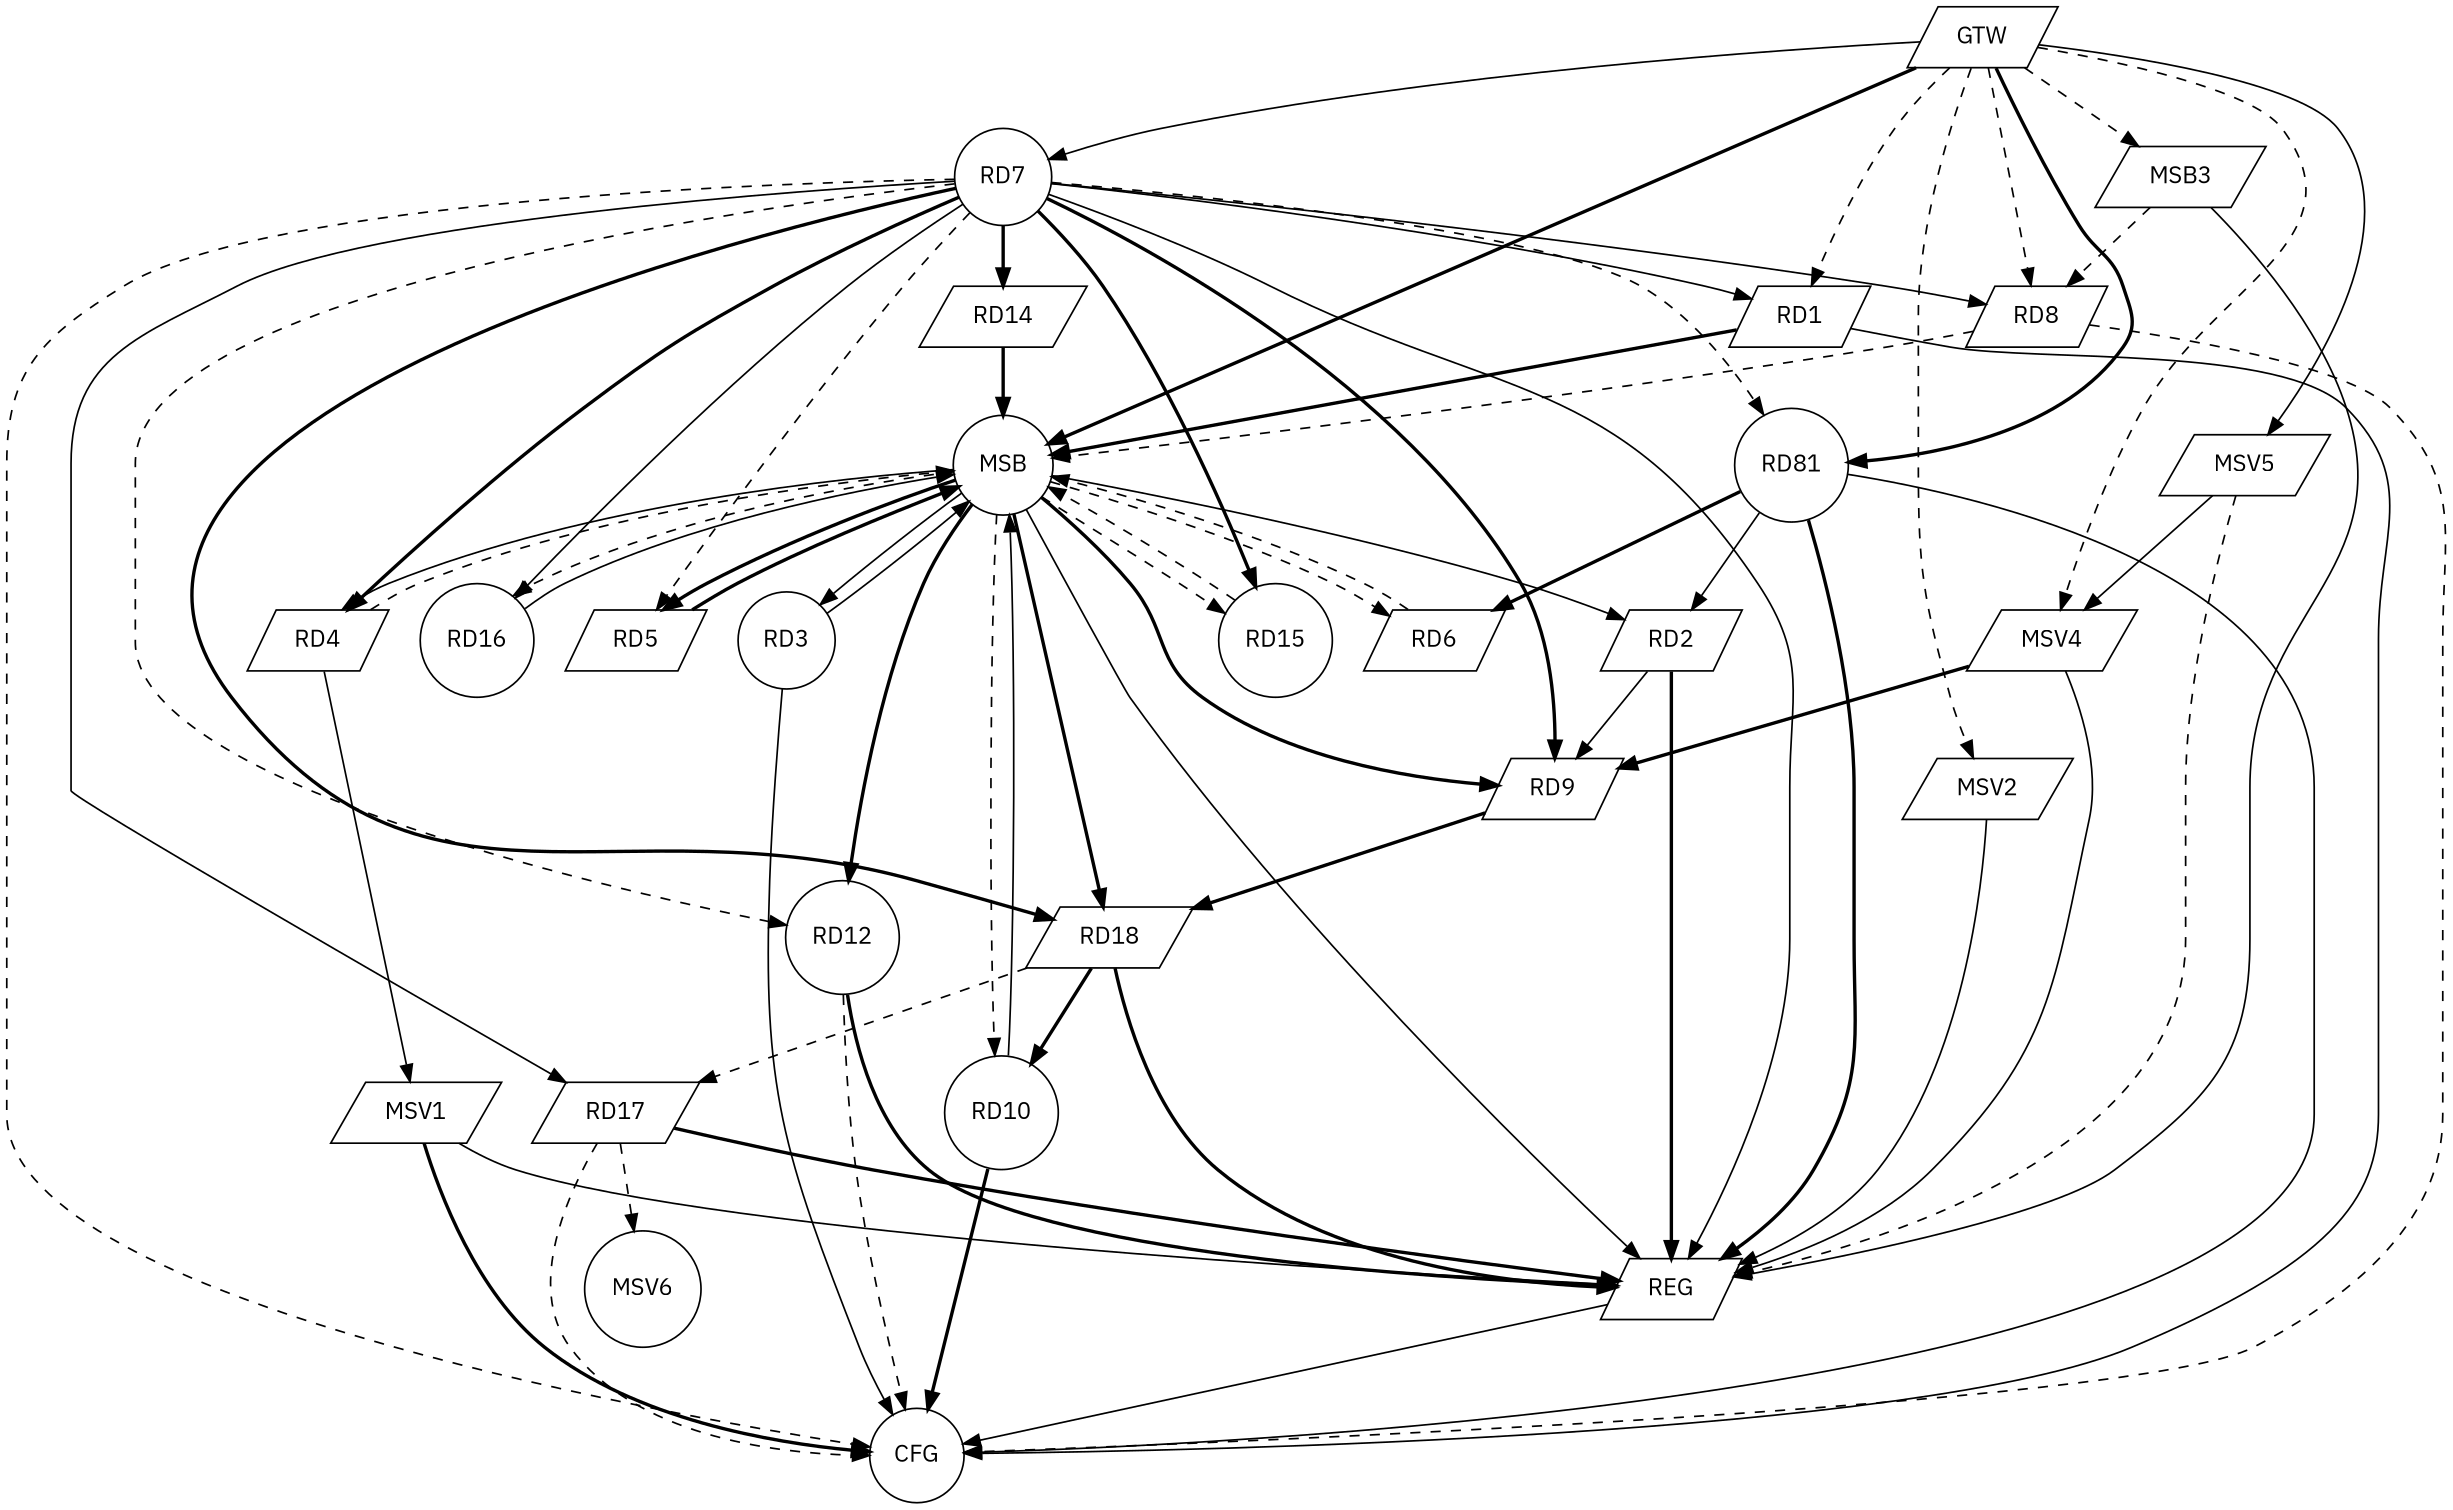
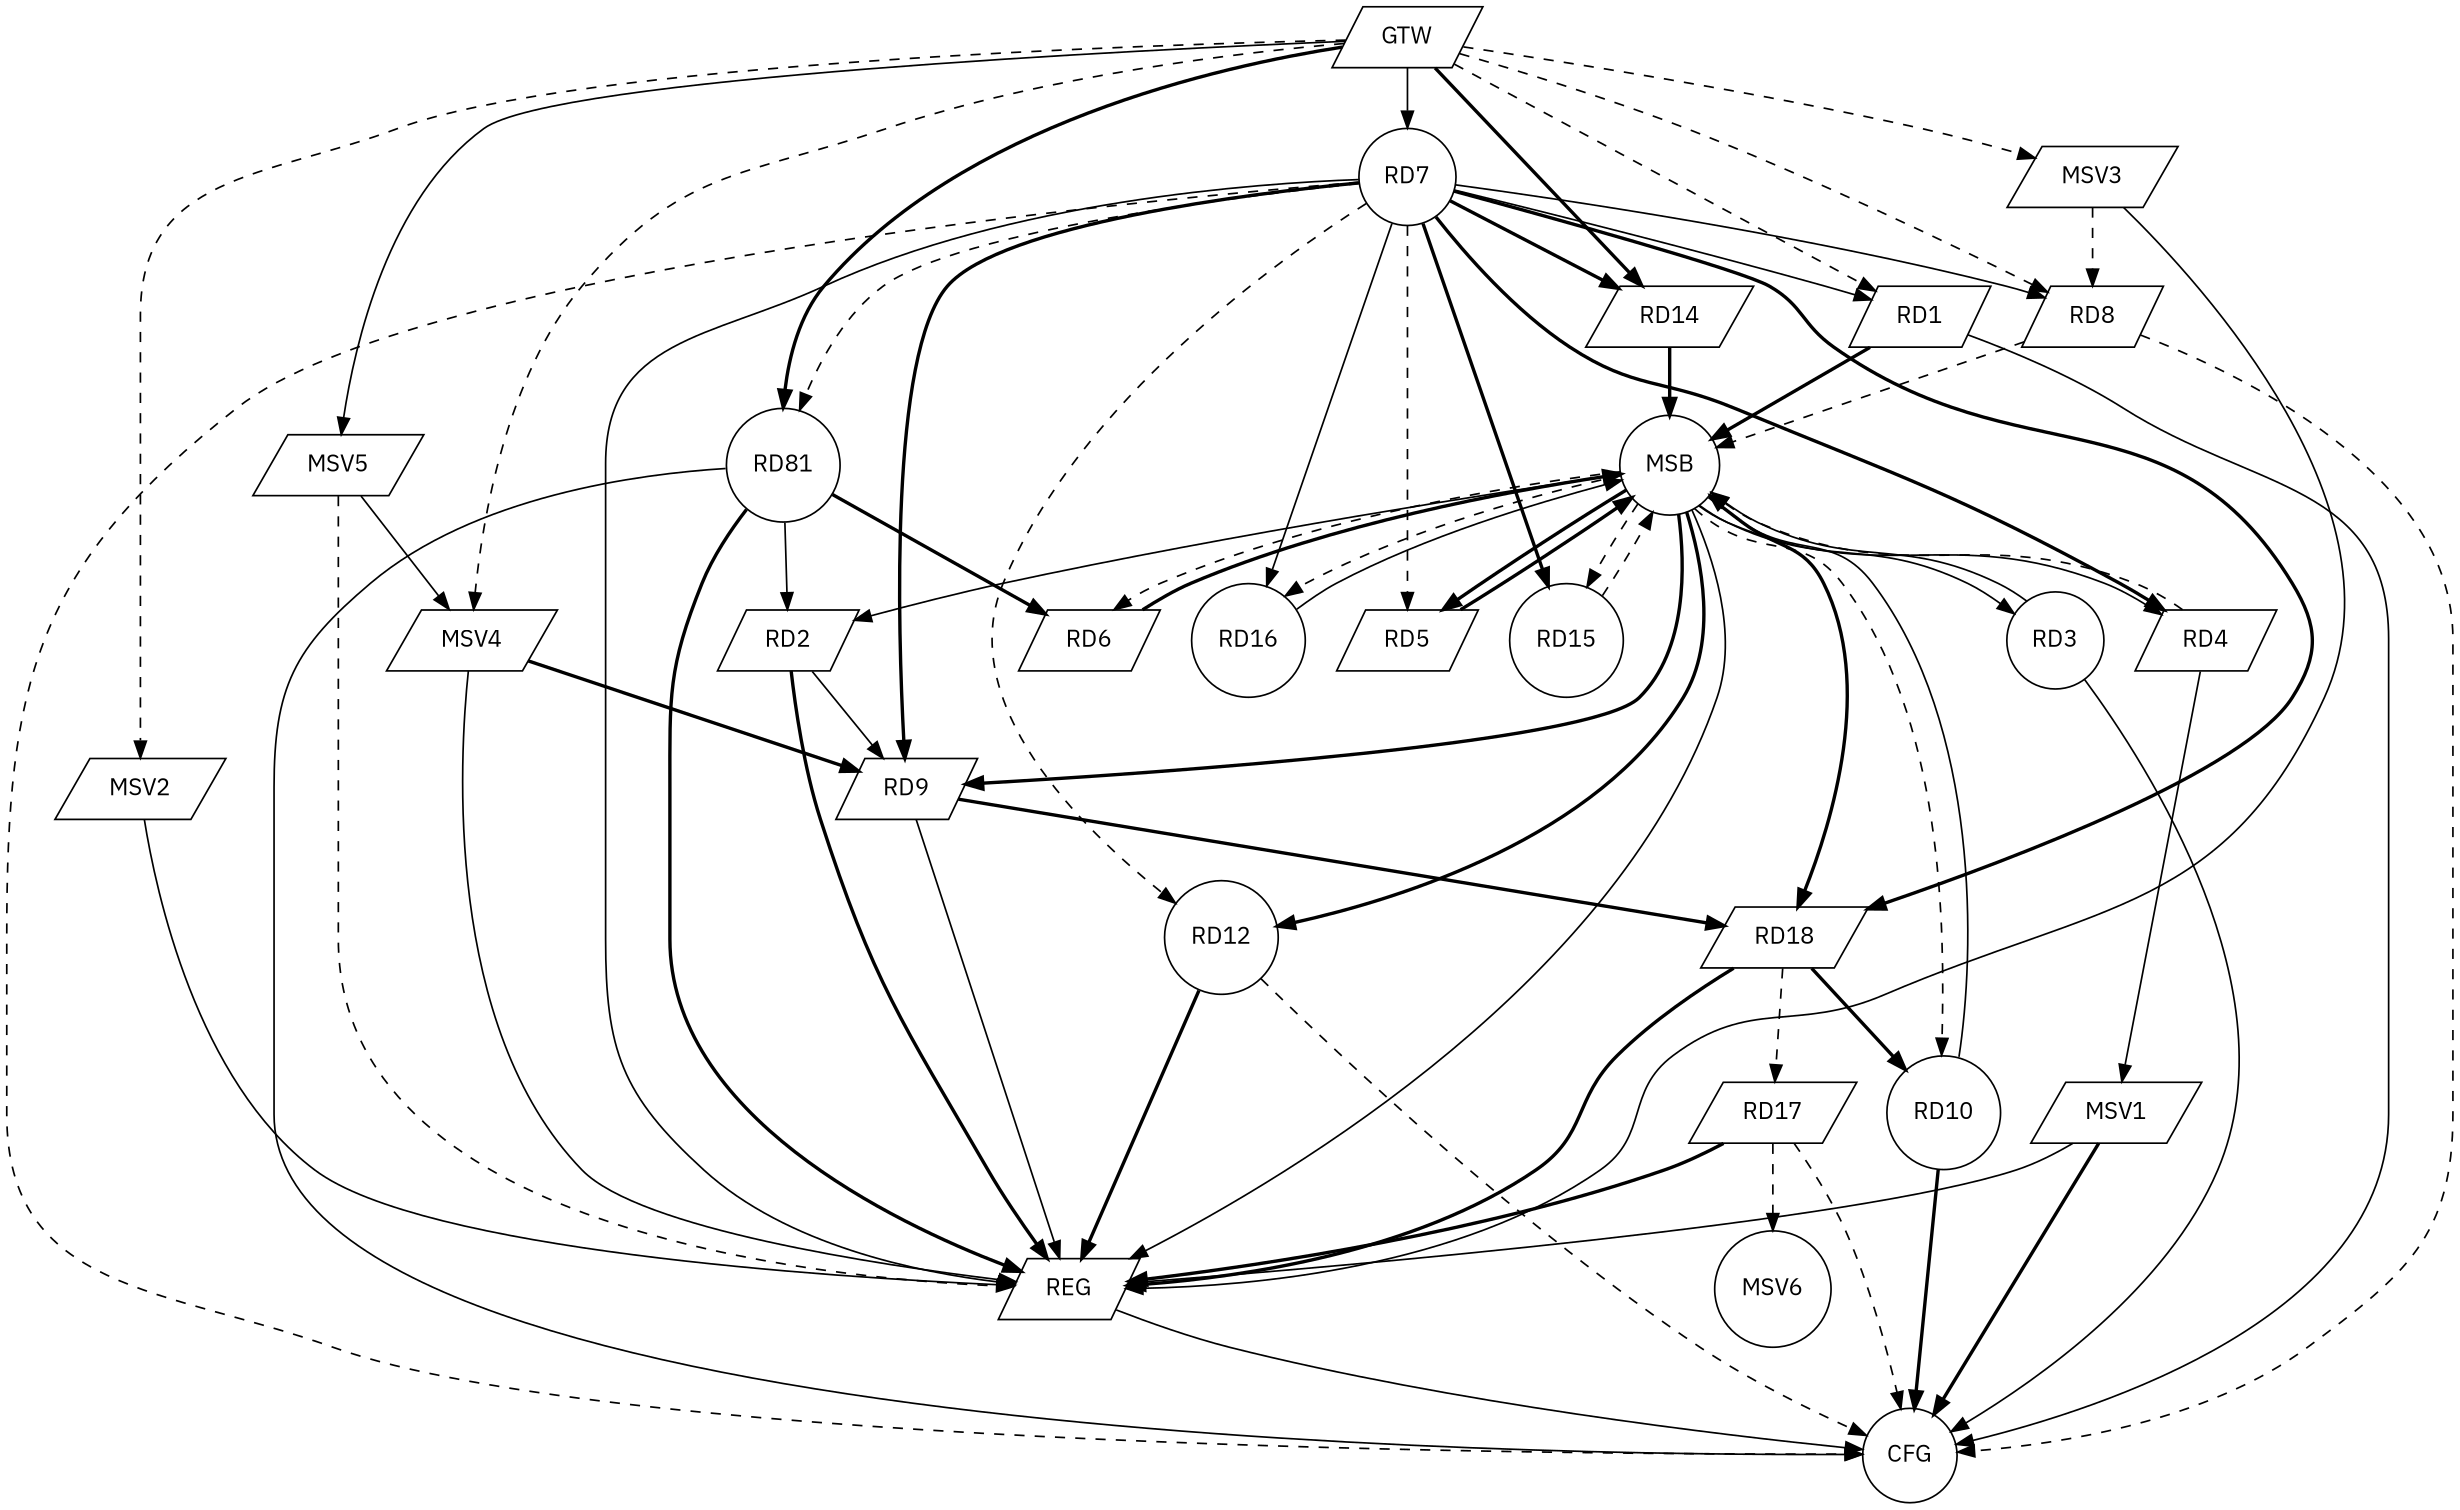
node "MSB3": label "MSB3" -> "MSV3"
edge "GTW" -> "MSB": now "GTW" -> "RD14"
edge "RD7" -> "RD17": removed
edge "RD6" -> "MSB": style dashed -> bold
edge "RD9" -> "REG": added
